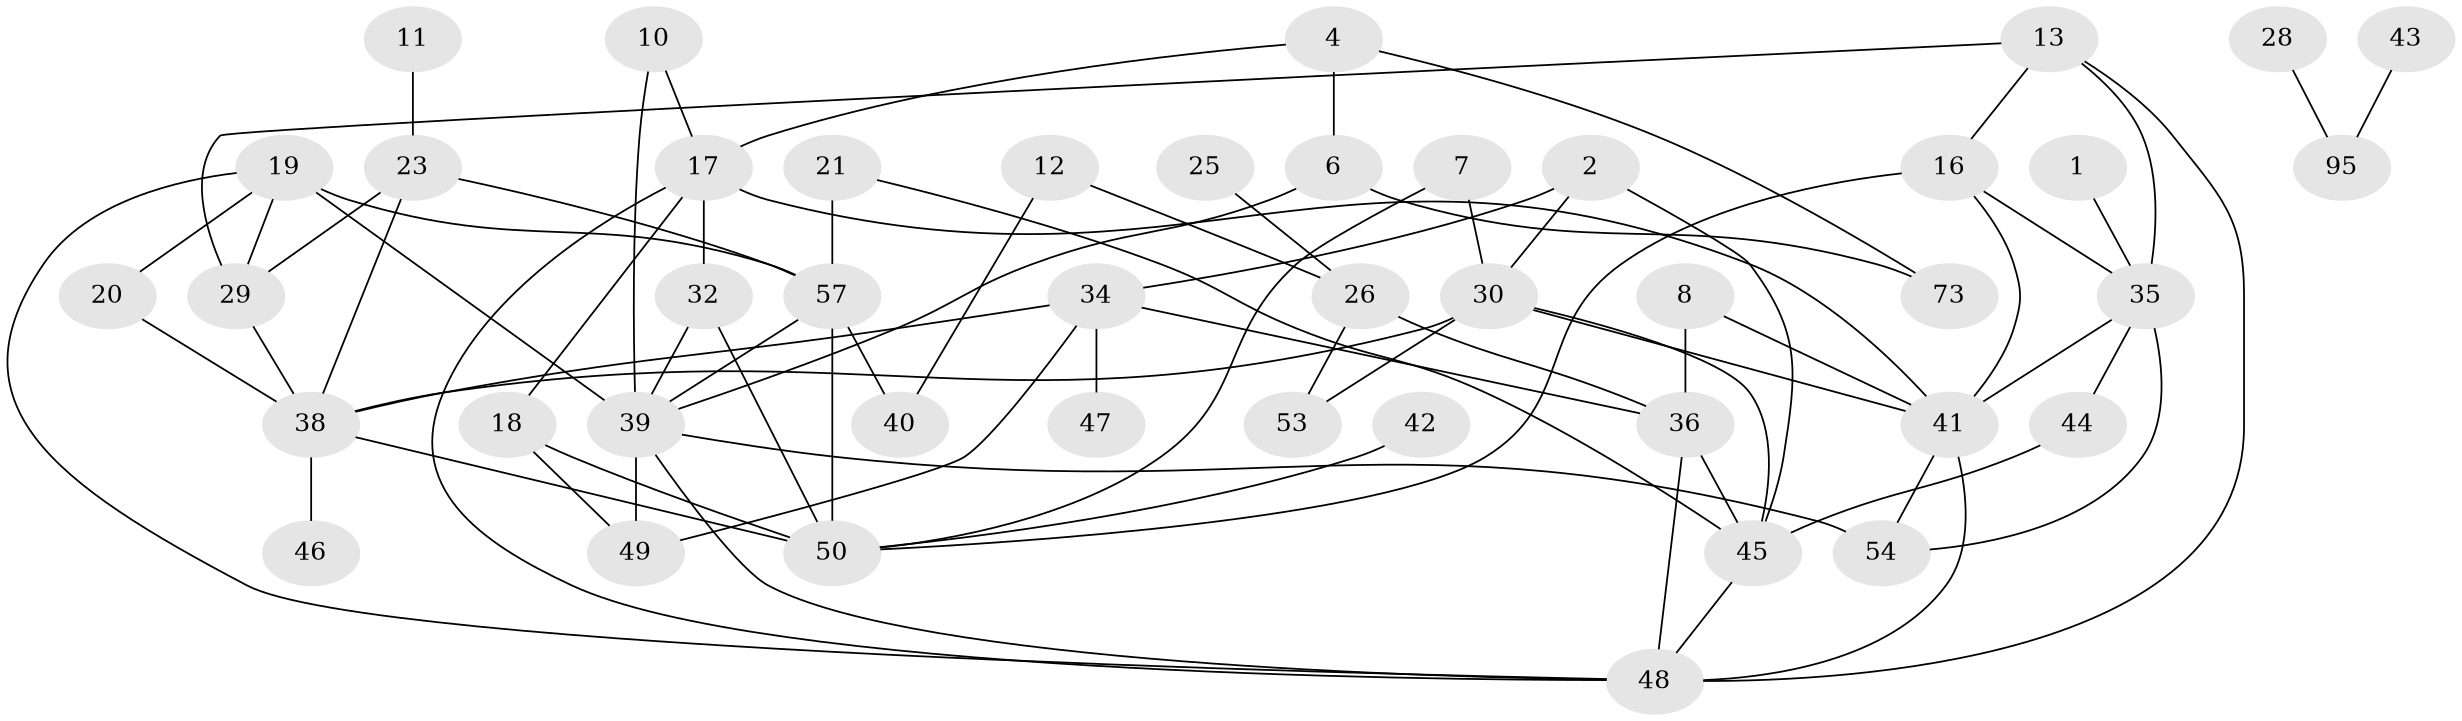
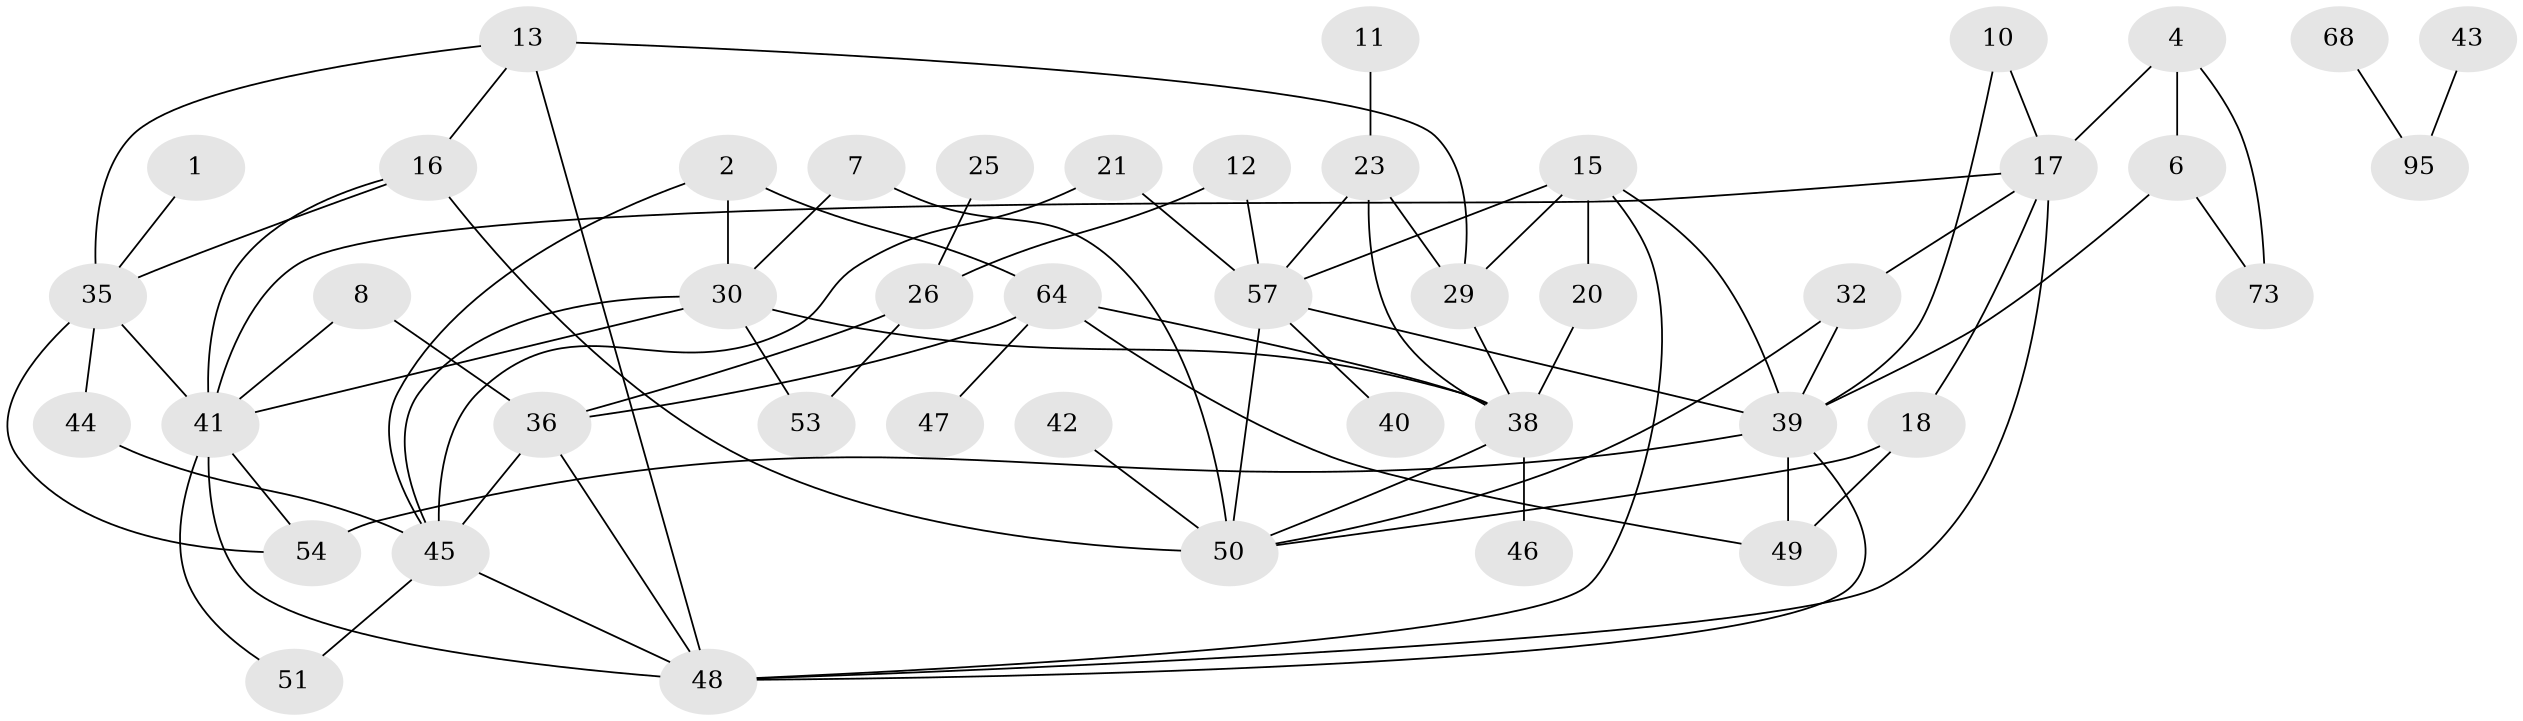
node "28": label "28" -> "68"
node "19": label "19" -> "15"
node "34": label "34" -> "64"
edge "12" -- "40": now "12" -- "57"
node "51": added
